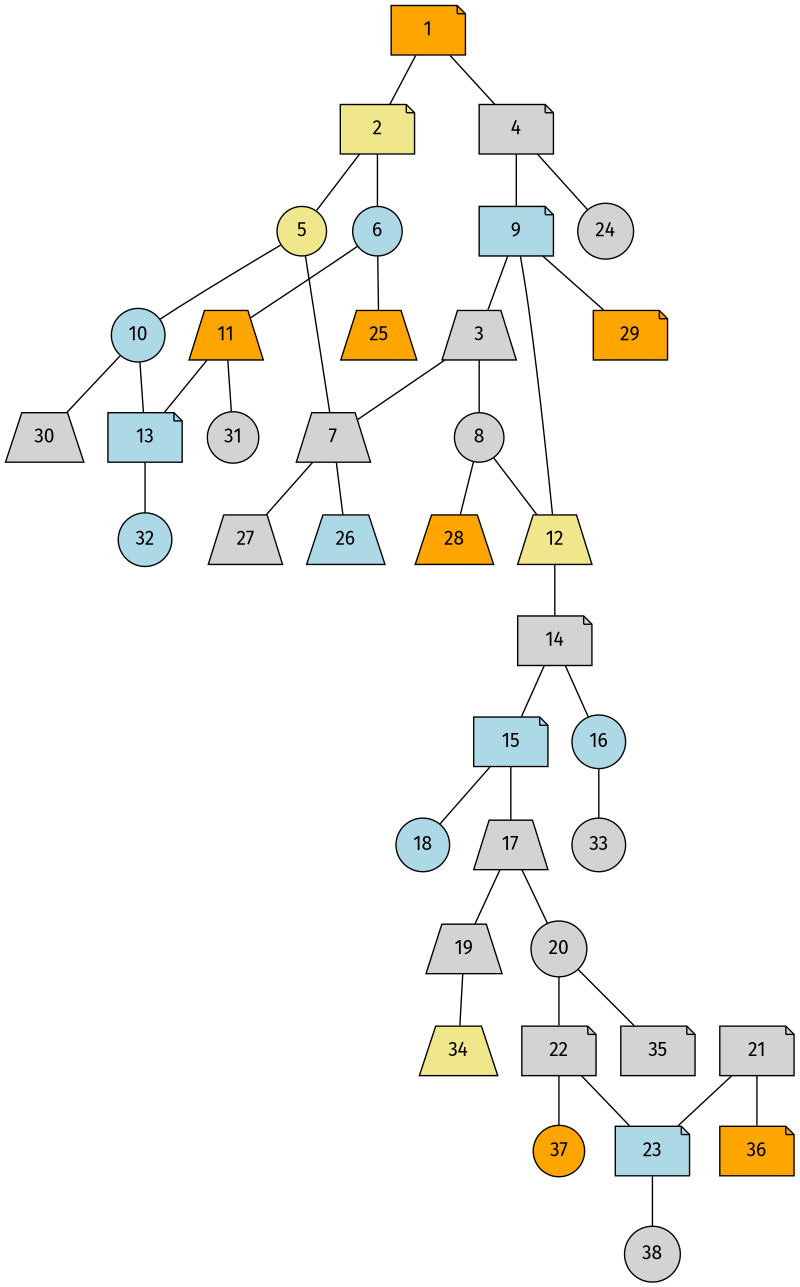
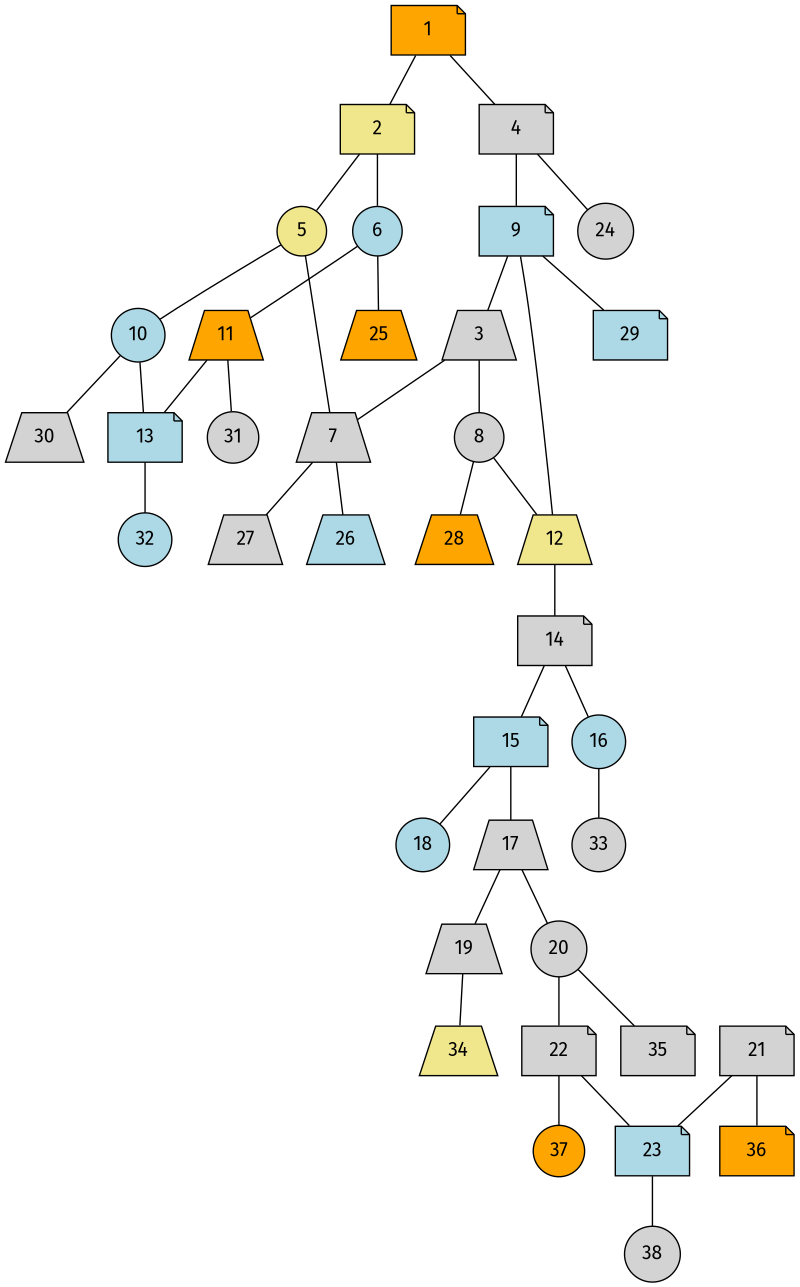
node "29": fillcolor orange -> lightblue
